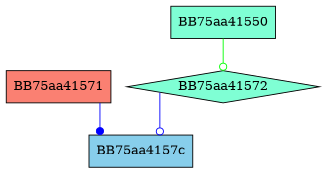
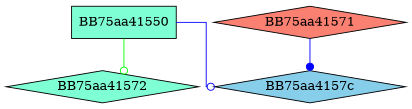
node "BB75aa41571": shape box -> diamond
edge "BB75aa41572" -> "BB75aa4157c": now "BB75aa41550" -> "BB75aa4157c"
node "BB75aa4157c": shape box -> diamond
